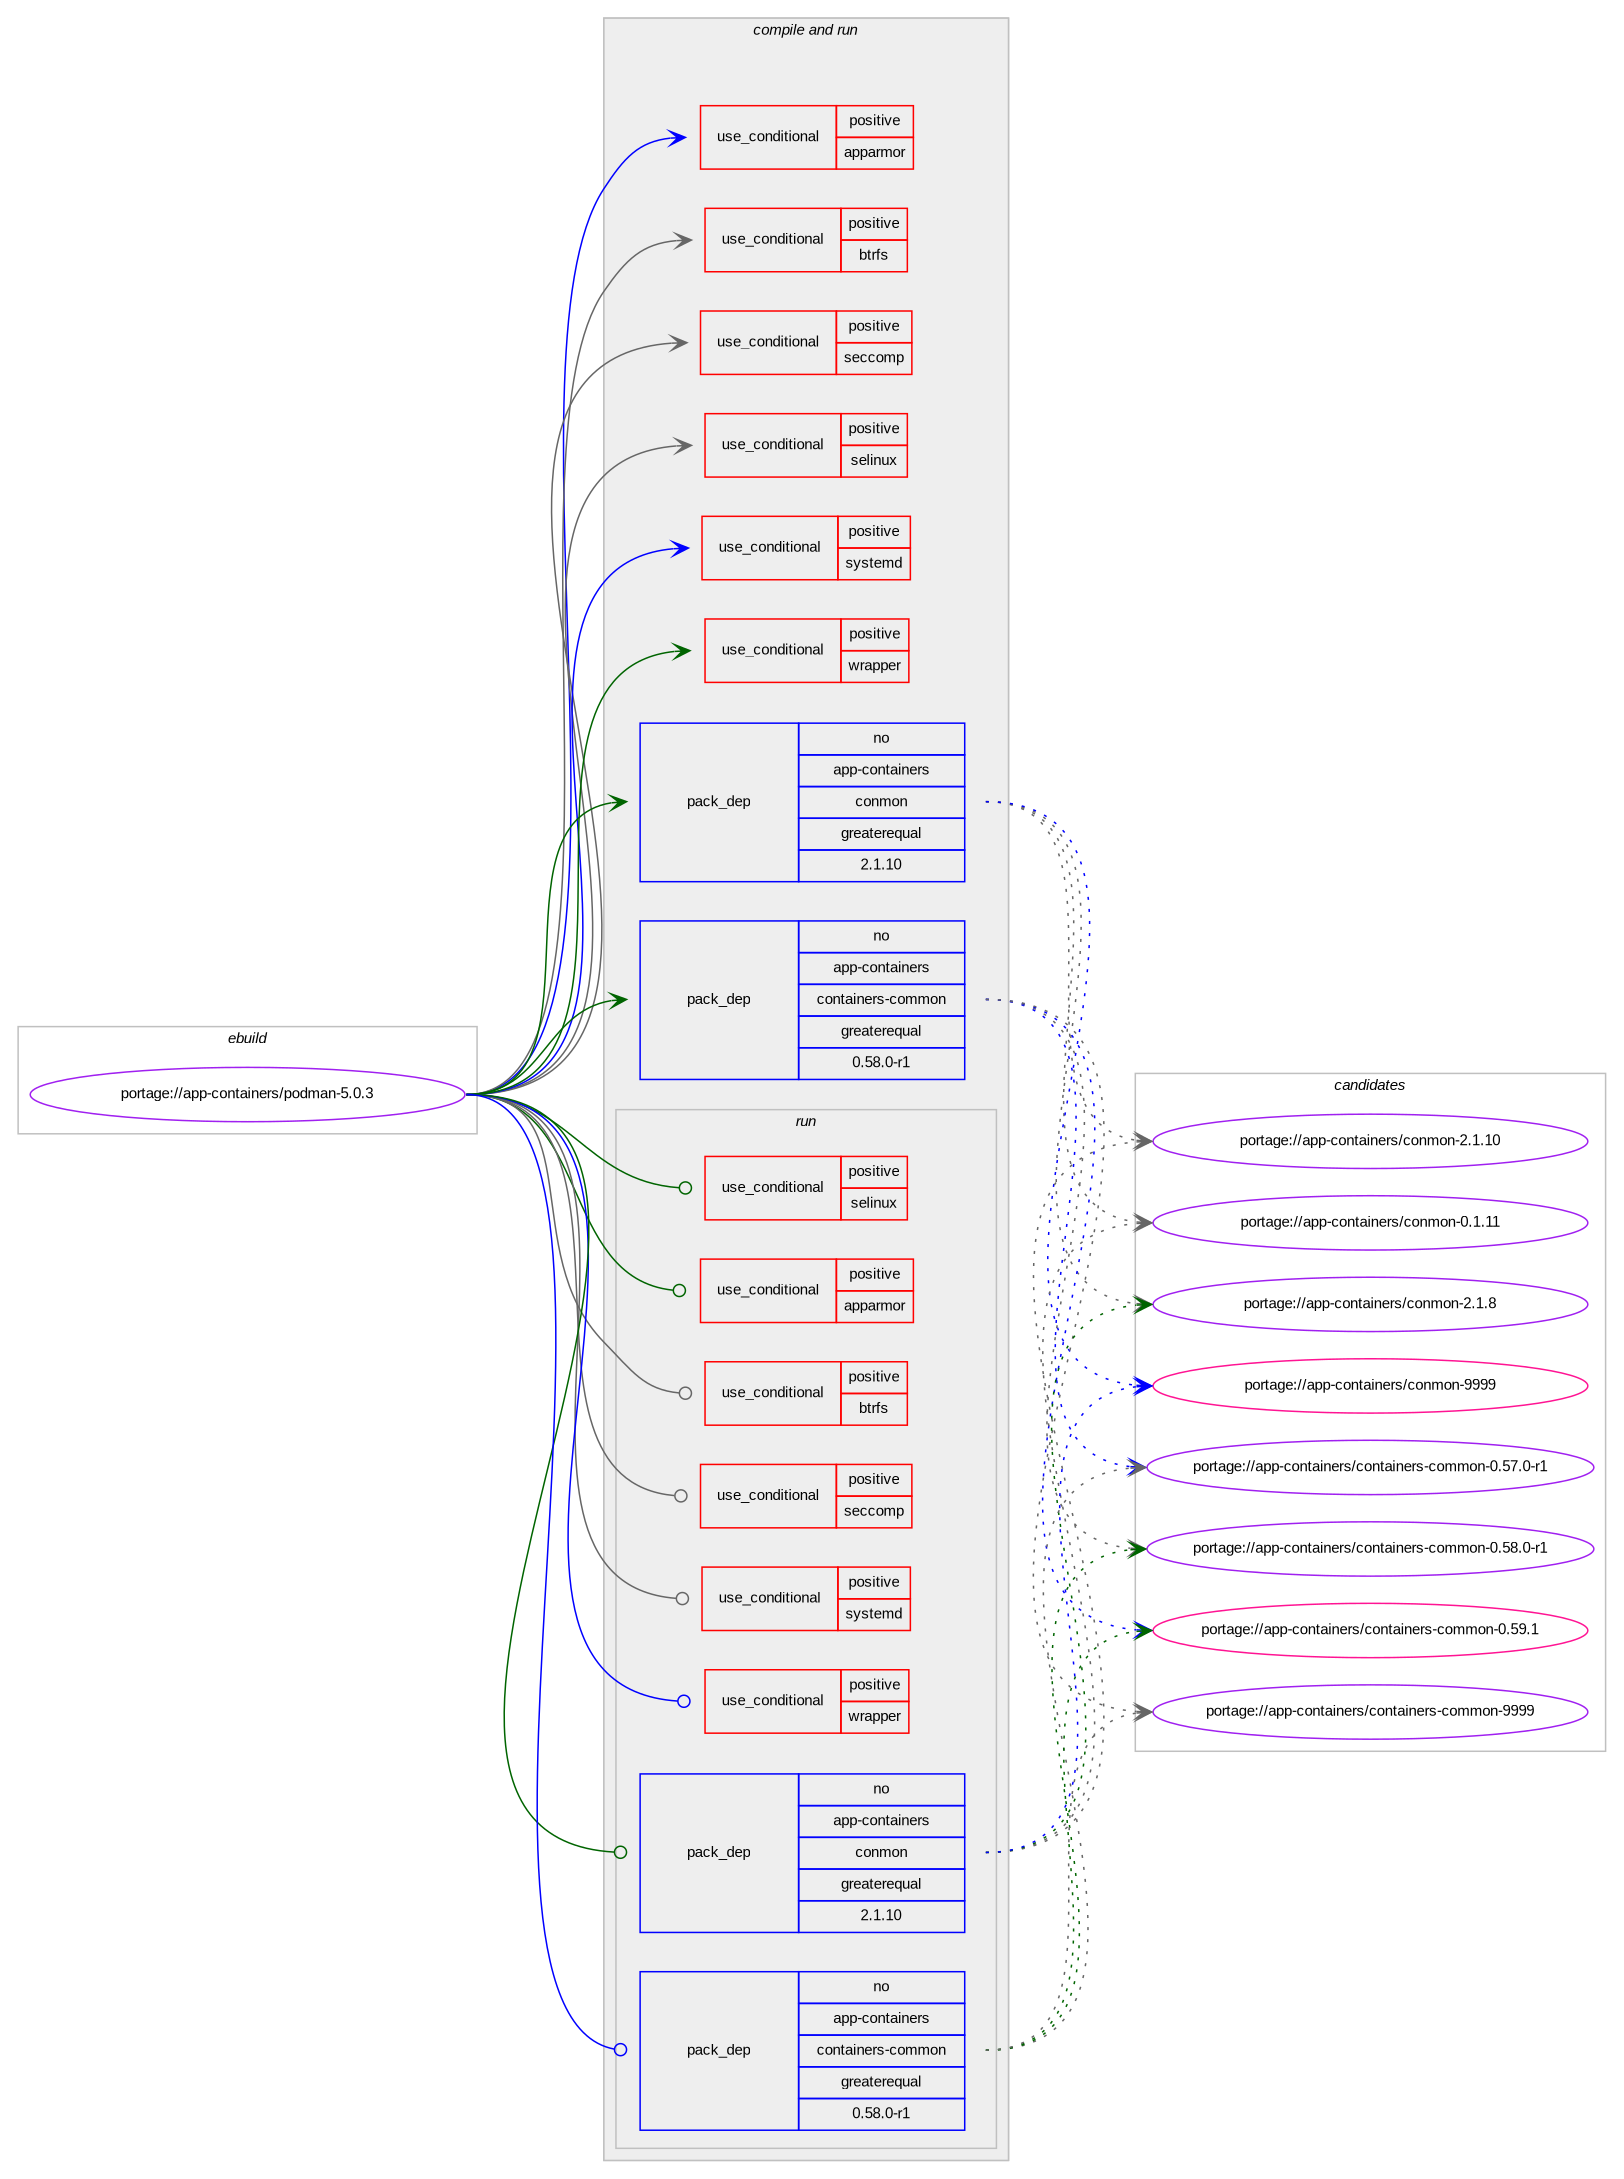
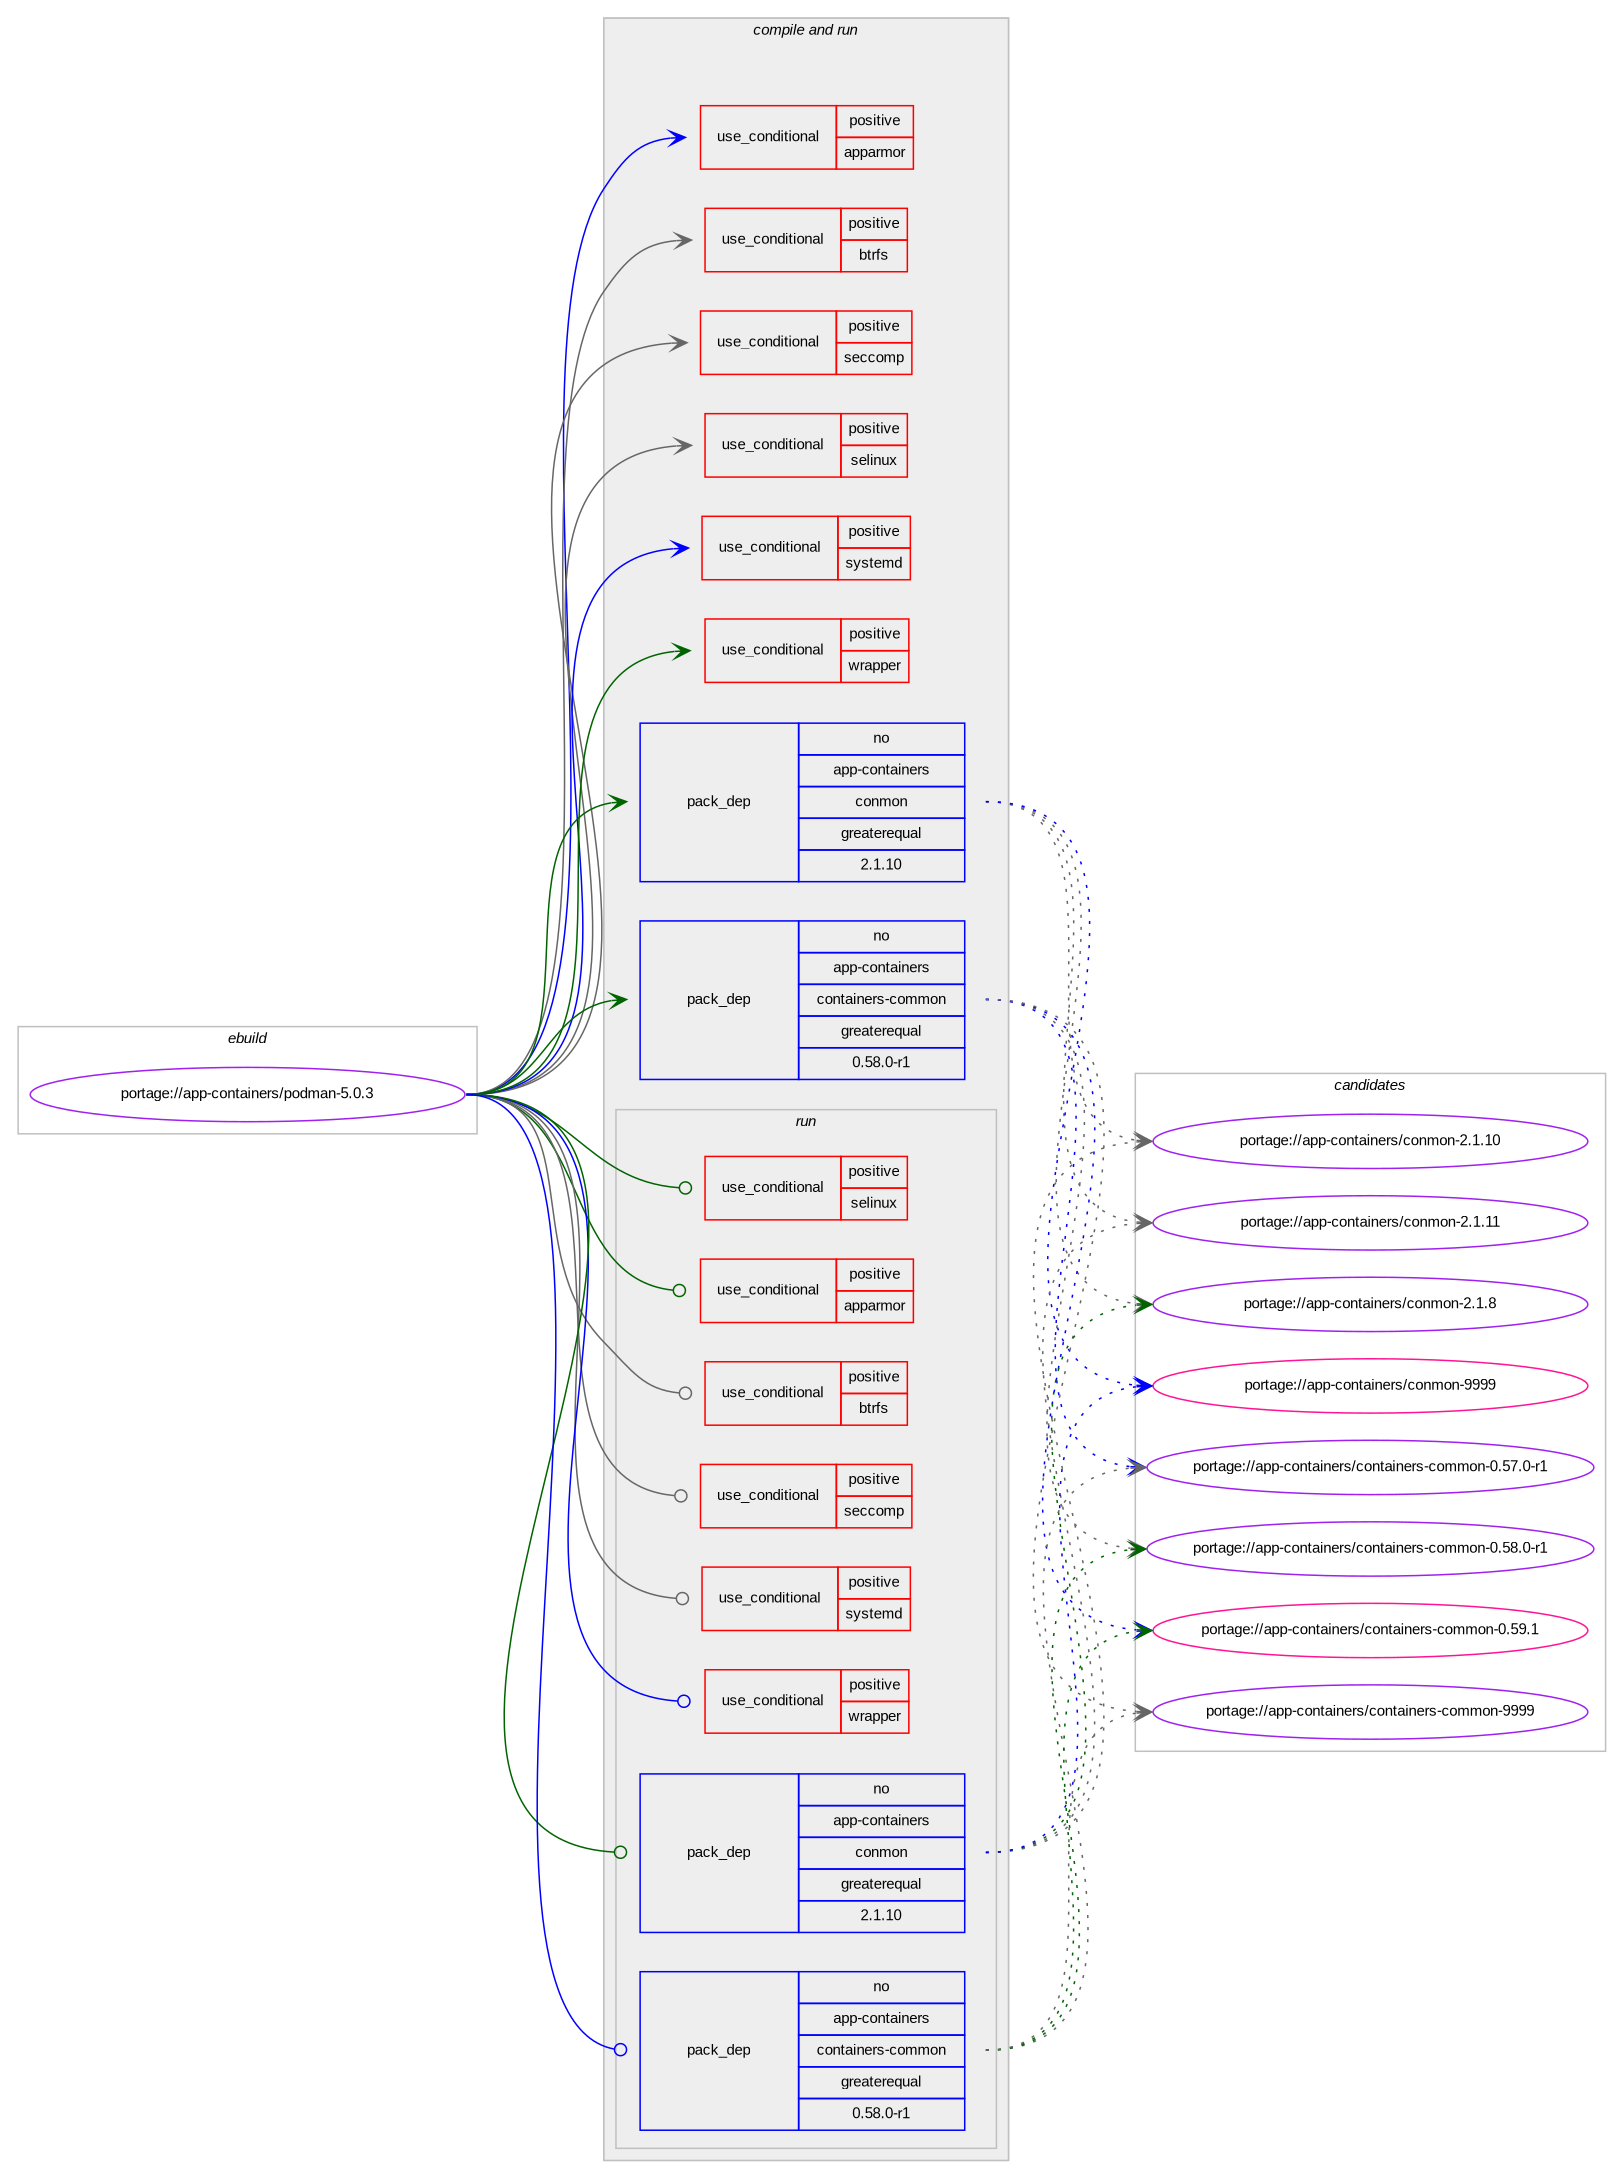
node "portage://app-containers/conmon-0.1.11": label "portage://app-containers/conmon-0.1.11" -> "portage://app-containers/conmon-2.1.11"
